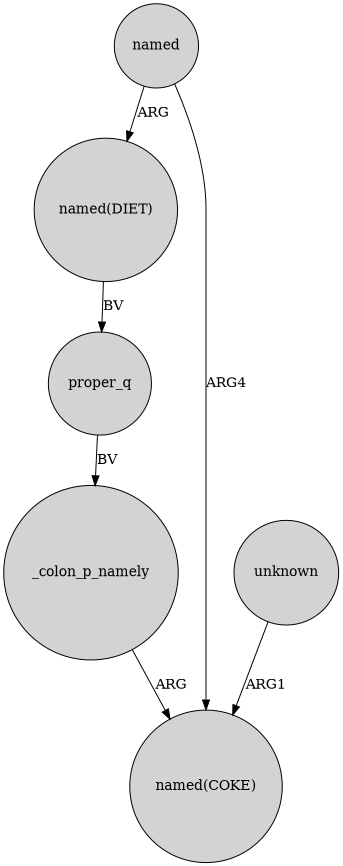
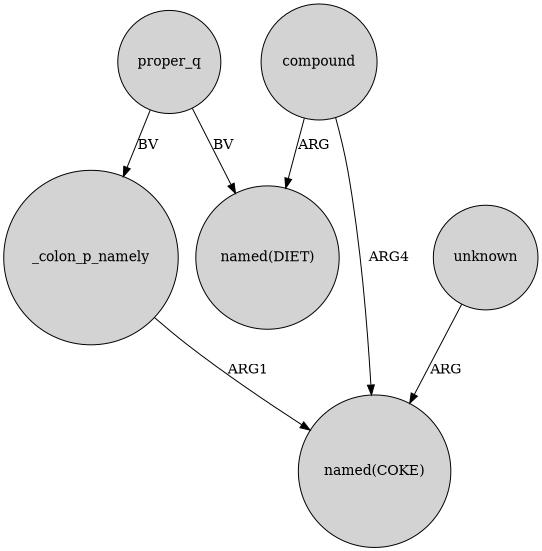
node "named": label "named" -> "compound"
edge "named(DIET)" -> "proper_q": reversed
edge "_colon_p_namely" -> "named(COKE)": label "ARG" -> "ARG1"
edge "unknown" -> "named(COKE)": label "ARG1" -> "ARG"
